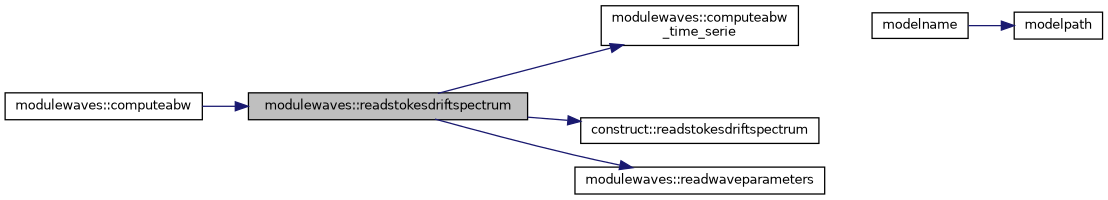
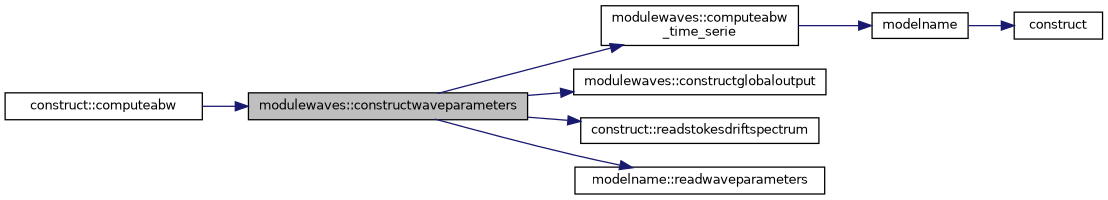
edge "modulewaves::computeabw _time_serie" -> "modelname": added
node "modelpath": label "modelpath" -> "construct"
node "modulewaves::constructglobaloutput": added
node "modulewaves::computeabw": label "modulewaves::computeabw" -> "construct::computeabw"
node "modulewaves::readstokesdriftspectrum": label "modulewaves::readstokesdriftspectrum" -> "modulewaves::constructwaveparameters"
node "modulewaves::readwaveparameters": label "modulewaves::readwaveparameters" -> "modelname::readwaveparameters"
